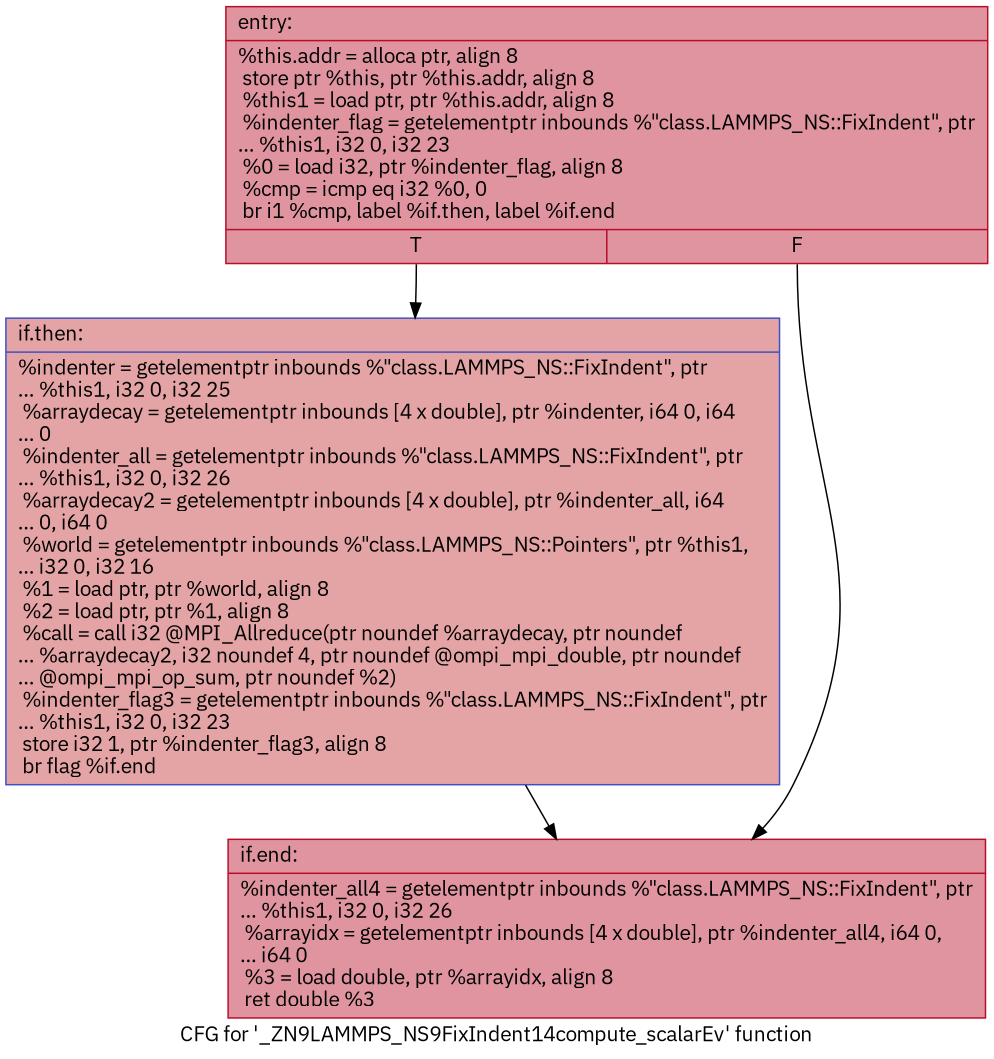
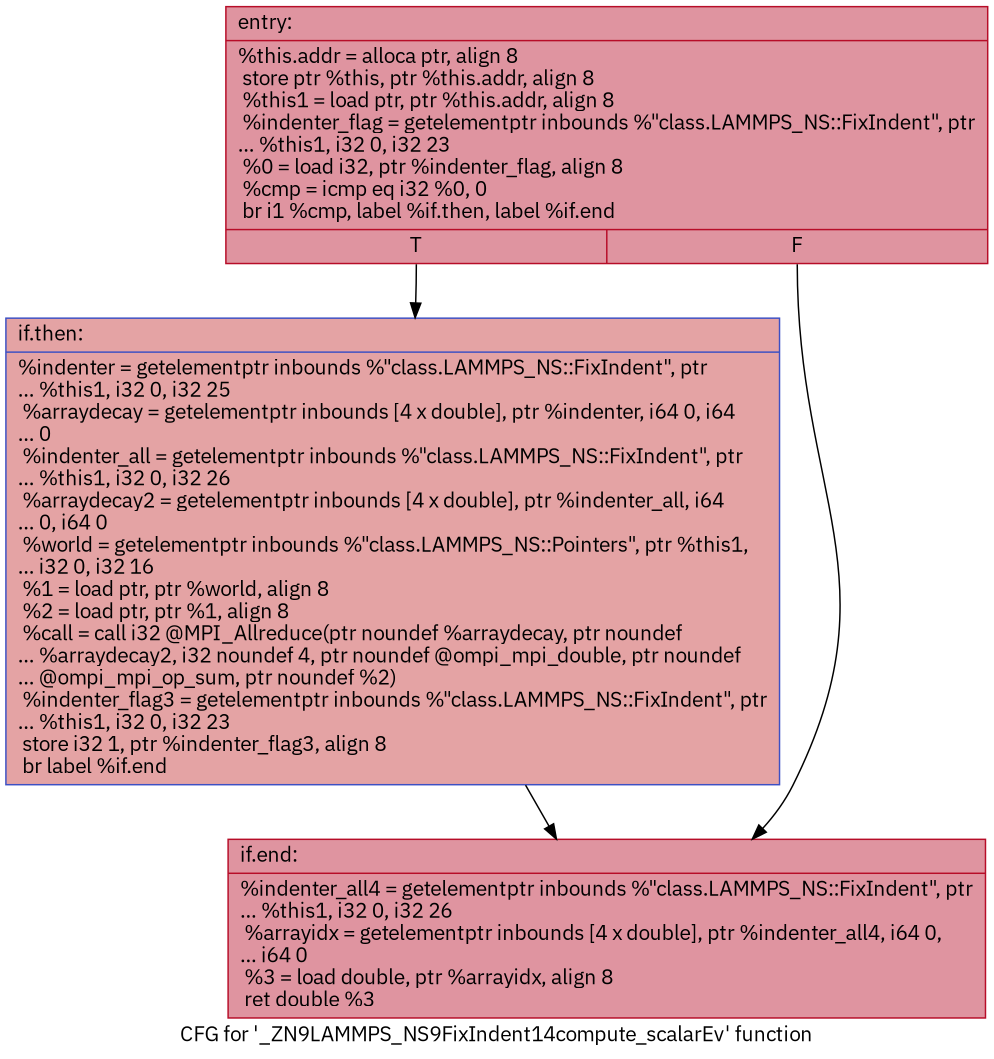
node "if.then:": text "br flag %if.end" -> "br label %if.end"
